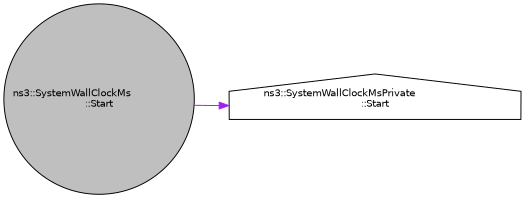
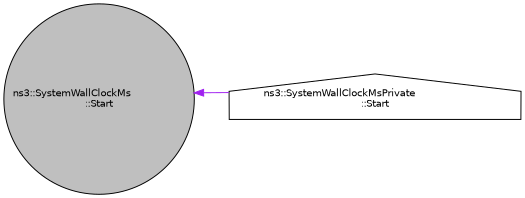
edge "ns3::SystemWallClockMs ::Start" -> "ns3::SystemWallClockMsPrivate ::Start": reversed
